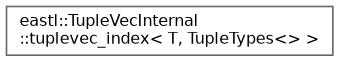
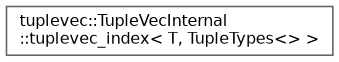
node "eastl::TupleVecInternal ::tuplevec_index< T, TupleTypes<> >": label "eastl::TupleVecInternal ::tuplevec_index< T, TupleTypes<> >" -> "tuplevec::TupleVecInternal ::tuplevec_index< T, TupleTypes<> >"
